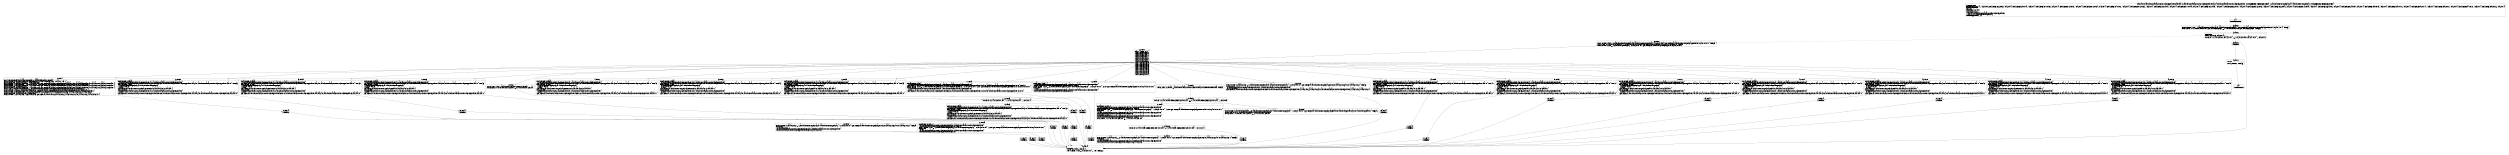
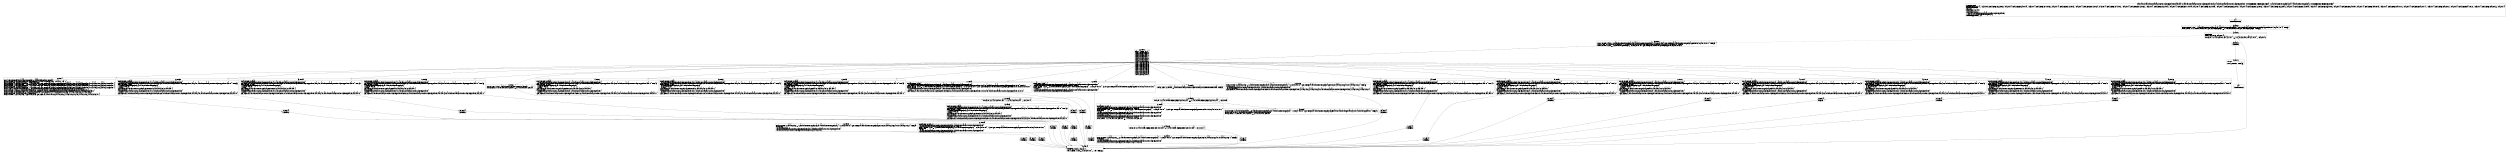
node "120: 0x0144": text "SYNTHETIC" -> "INSTANCE"
